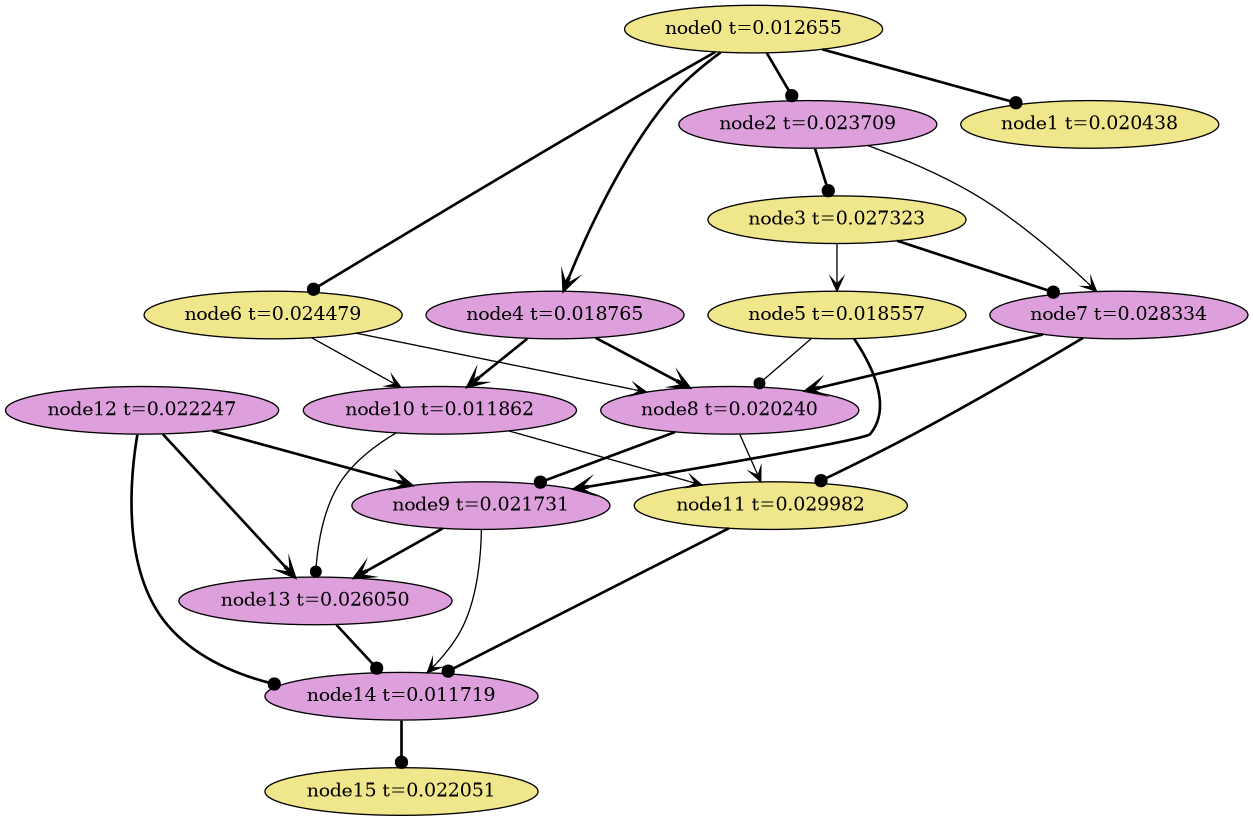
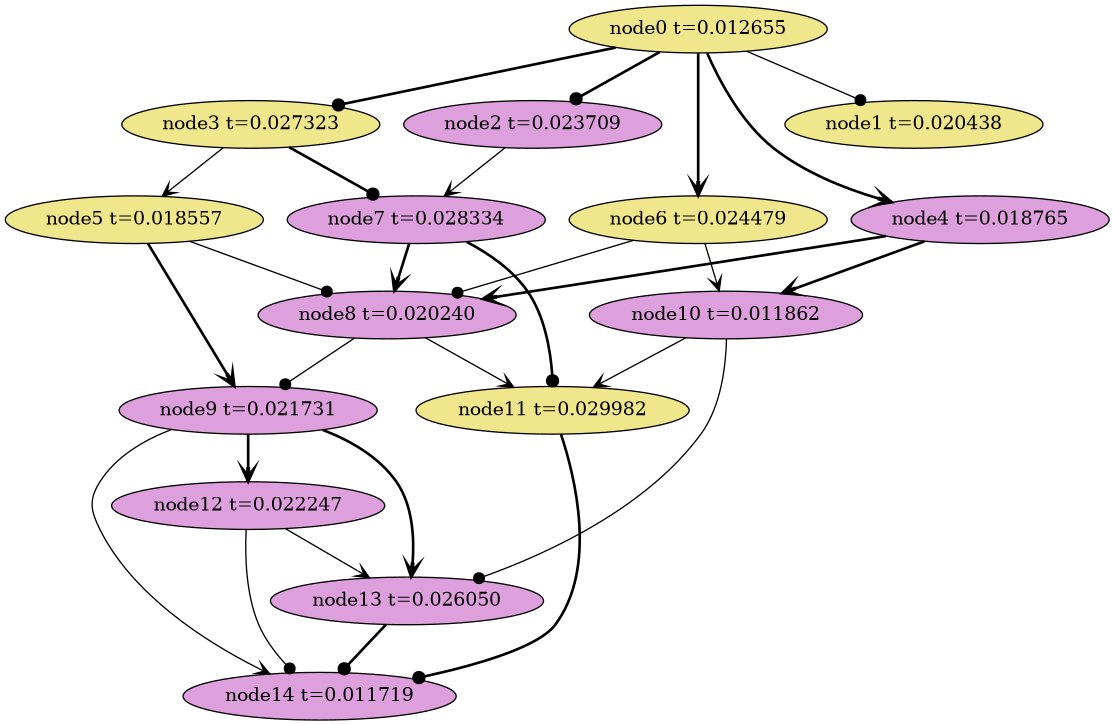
edge "node0 t=0.012655" -> "node1 t=0.020438": style bold -> solid
edge "node2 t=0.023709" -> "node3 t=0.027323": now "node0 t=0.012655" -> "node3 t=0.027323"
edge "node0 t=0.012655" -> "node6 t=0.024479": arrowhead dot -> vee
edge "node6 t=0.024479" -> "node8 t=0.020240": arrowhead vee -> dot
edge "node8 t=0.020240" -> "node9 t=0.021731": style bold -> solid
edge "node12 t=0.022247" -> "node9 t=0.021731": reversed
edge "node12 t=0.022247" -> "node13 t=0.026050": style bold -> solid
edge "node12 t=0.022247" -> "node14 t=0.011719": style bold -> solid
node "node15 t=0.022051": removed
